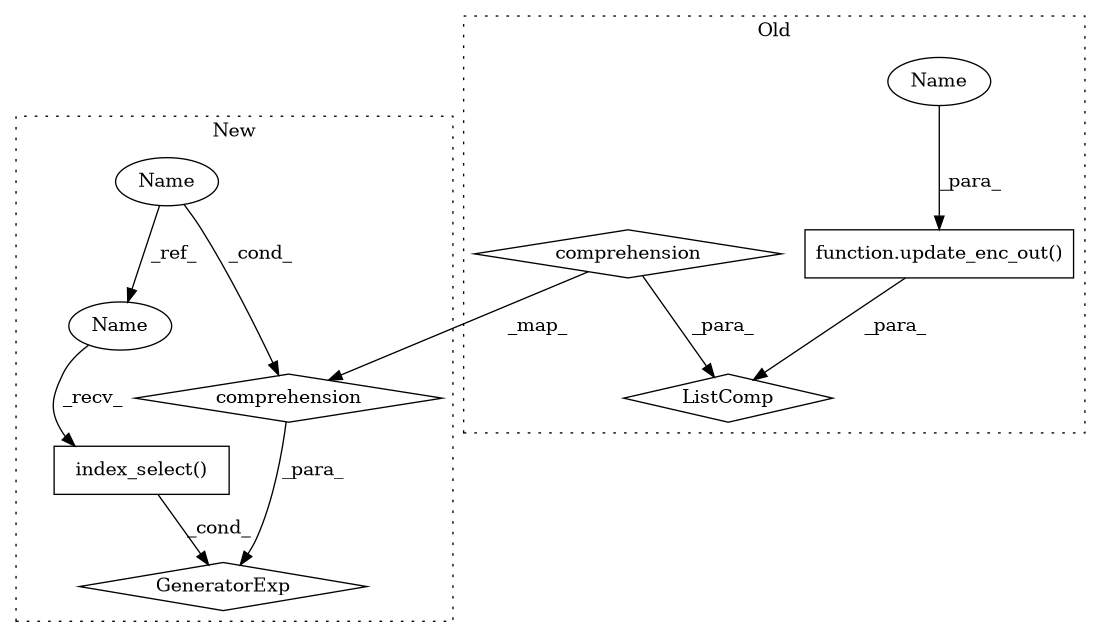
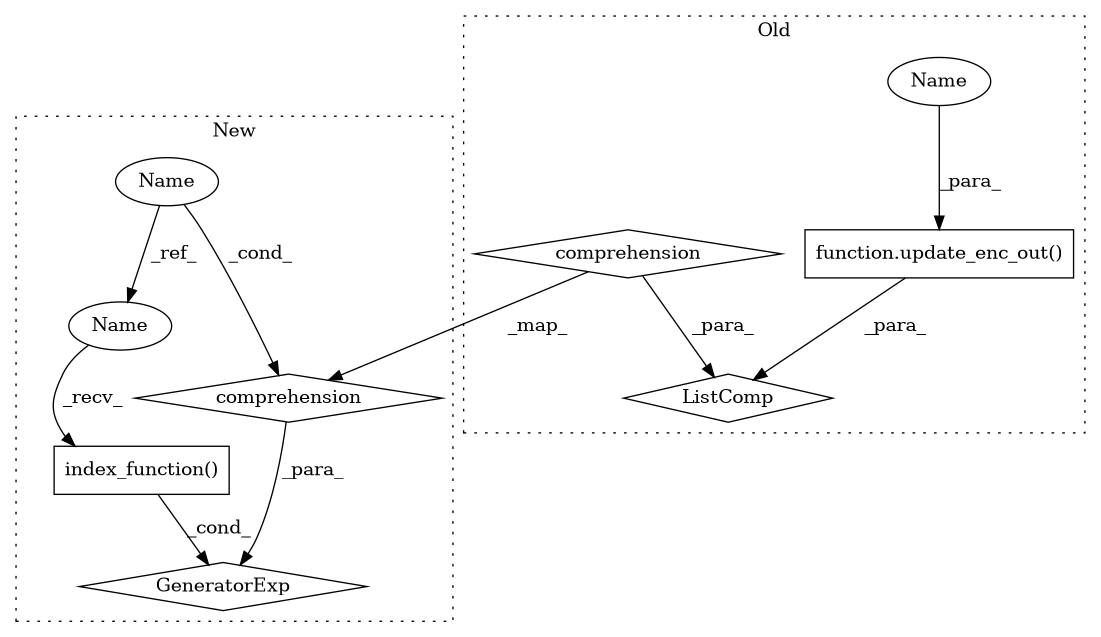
node "index_select()": label "index_select()" -> "index_function()"
